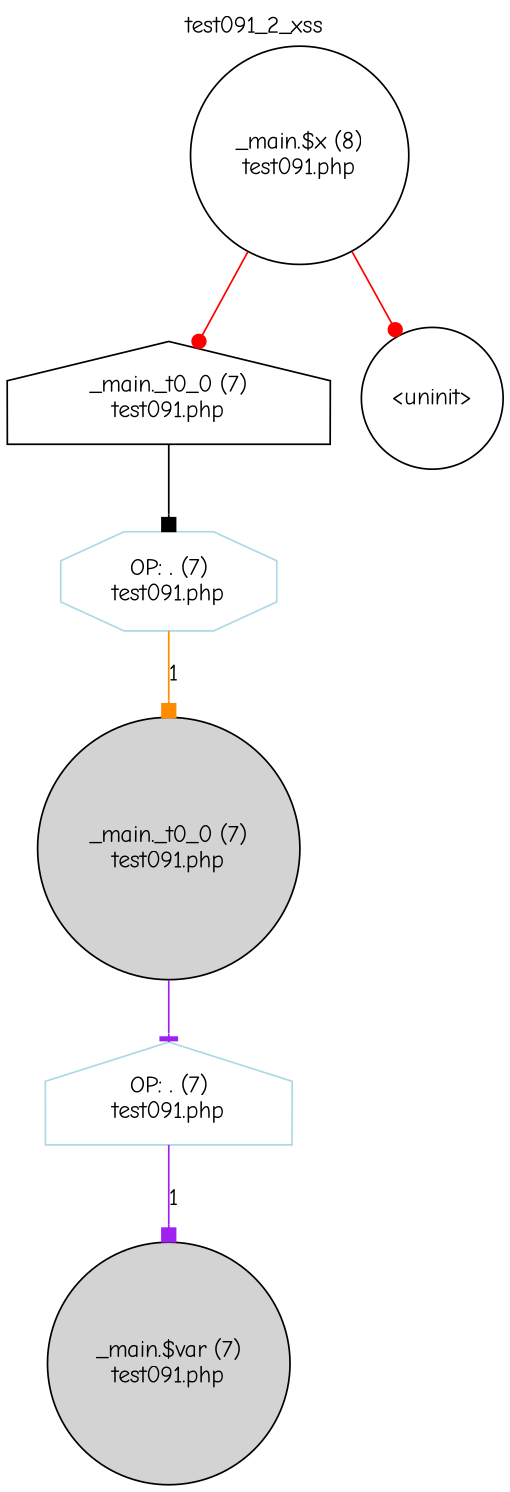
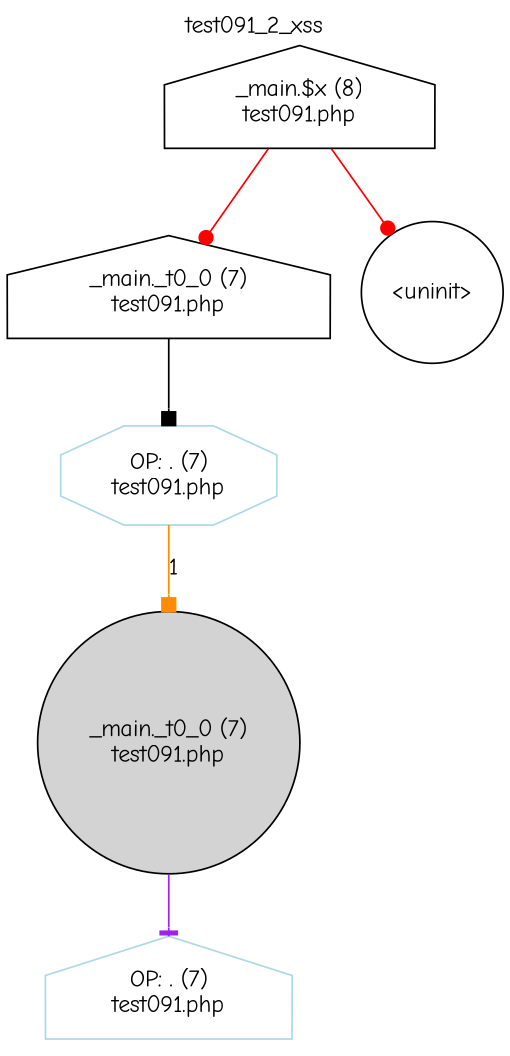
node "_main.$x (8) test091.php": shape circle -> house
node "_main.$var (7) test091.php": removed
